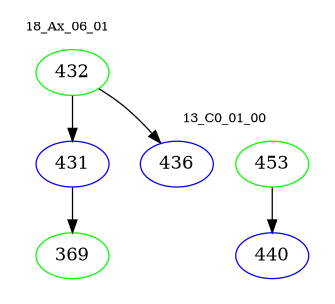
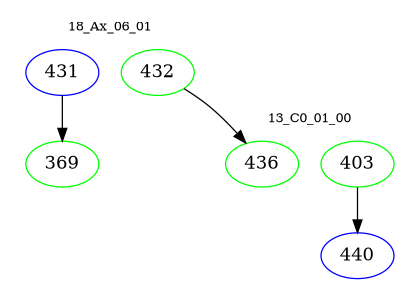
edge "432" -> "431": removed
node "436": color blue -> green
node "453": label "453" -> "403"
